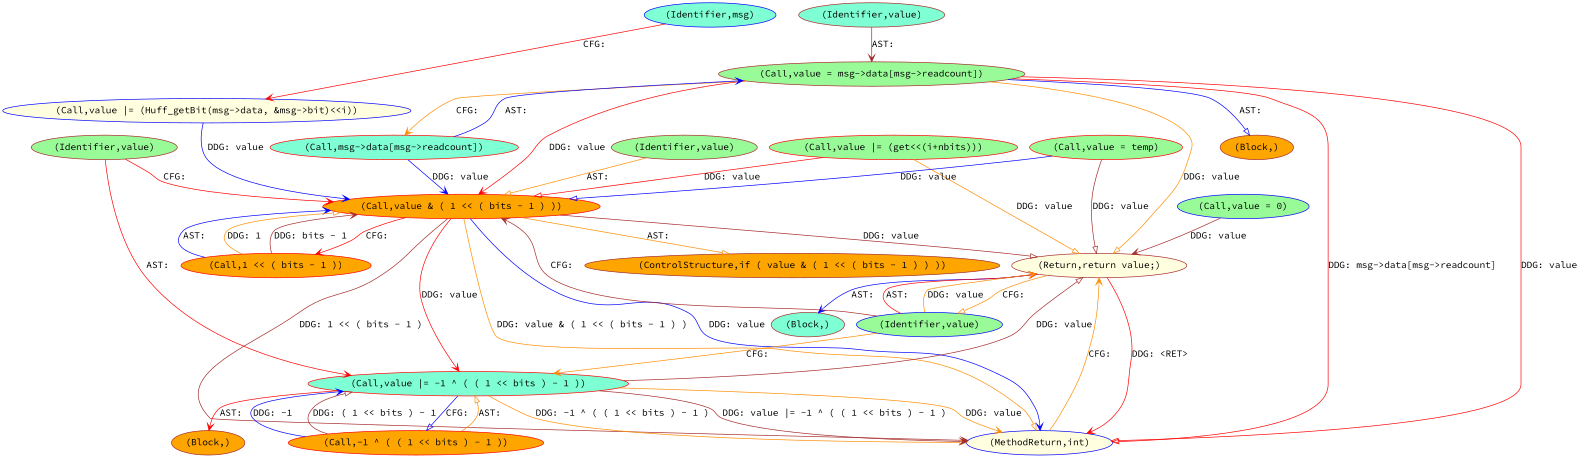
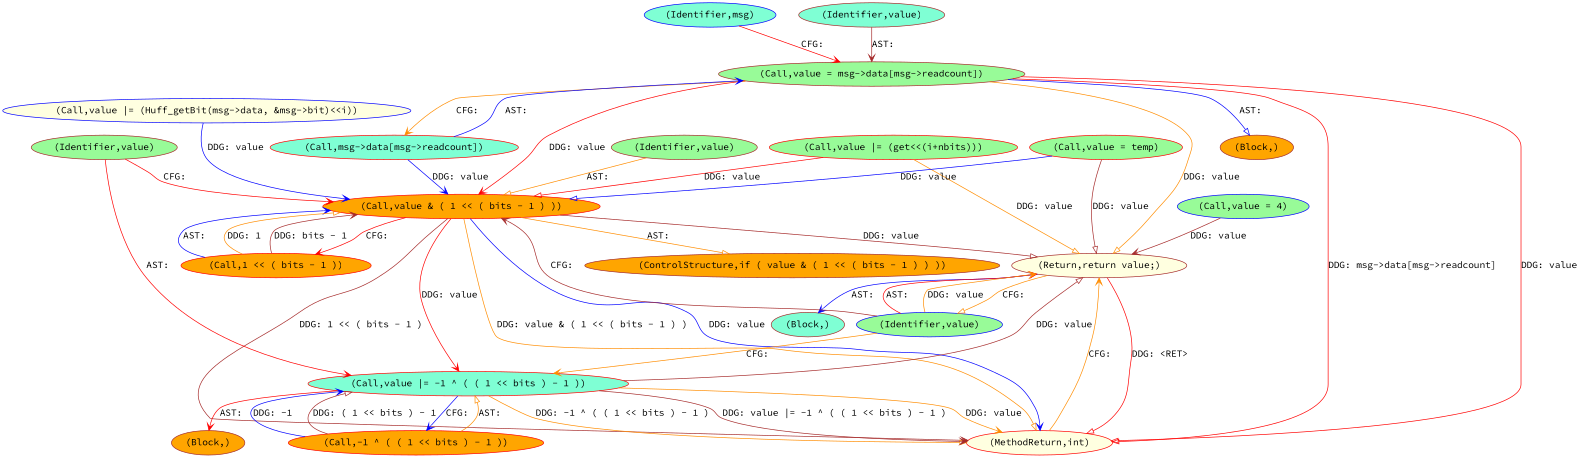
edge "(Identifier,msg)" -> "(Call,value |= (Huff_getBit(msg->data, &msg->bit)<<i))": now "(Identifier,msg)" -> "(Call,value = msg->data[msg->readcount])"
node "(Call,value = 0)": label "(Call,value = 0)" -> "(Call,value = 4)"
edge "(Return,return value;)" -> "(MethodReturn,int)": arrowhead vee -> onormal
edge "(Call,value |= -1 ^ ( ( 1 << bits ) - 1 ))" -> "(Call,-1 ^ ( ( 1 << bits ) - 1 ))": arrowhead onormal -> vee
node "(MethodReturn,int)": color blue -> red
